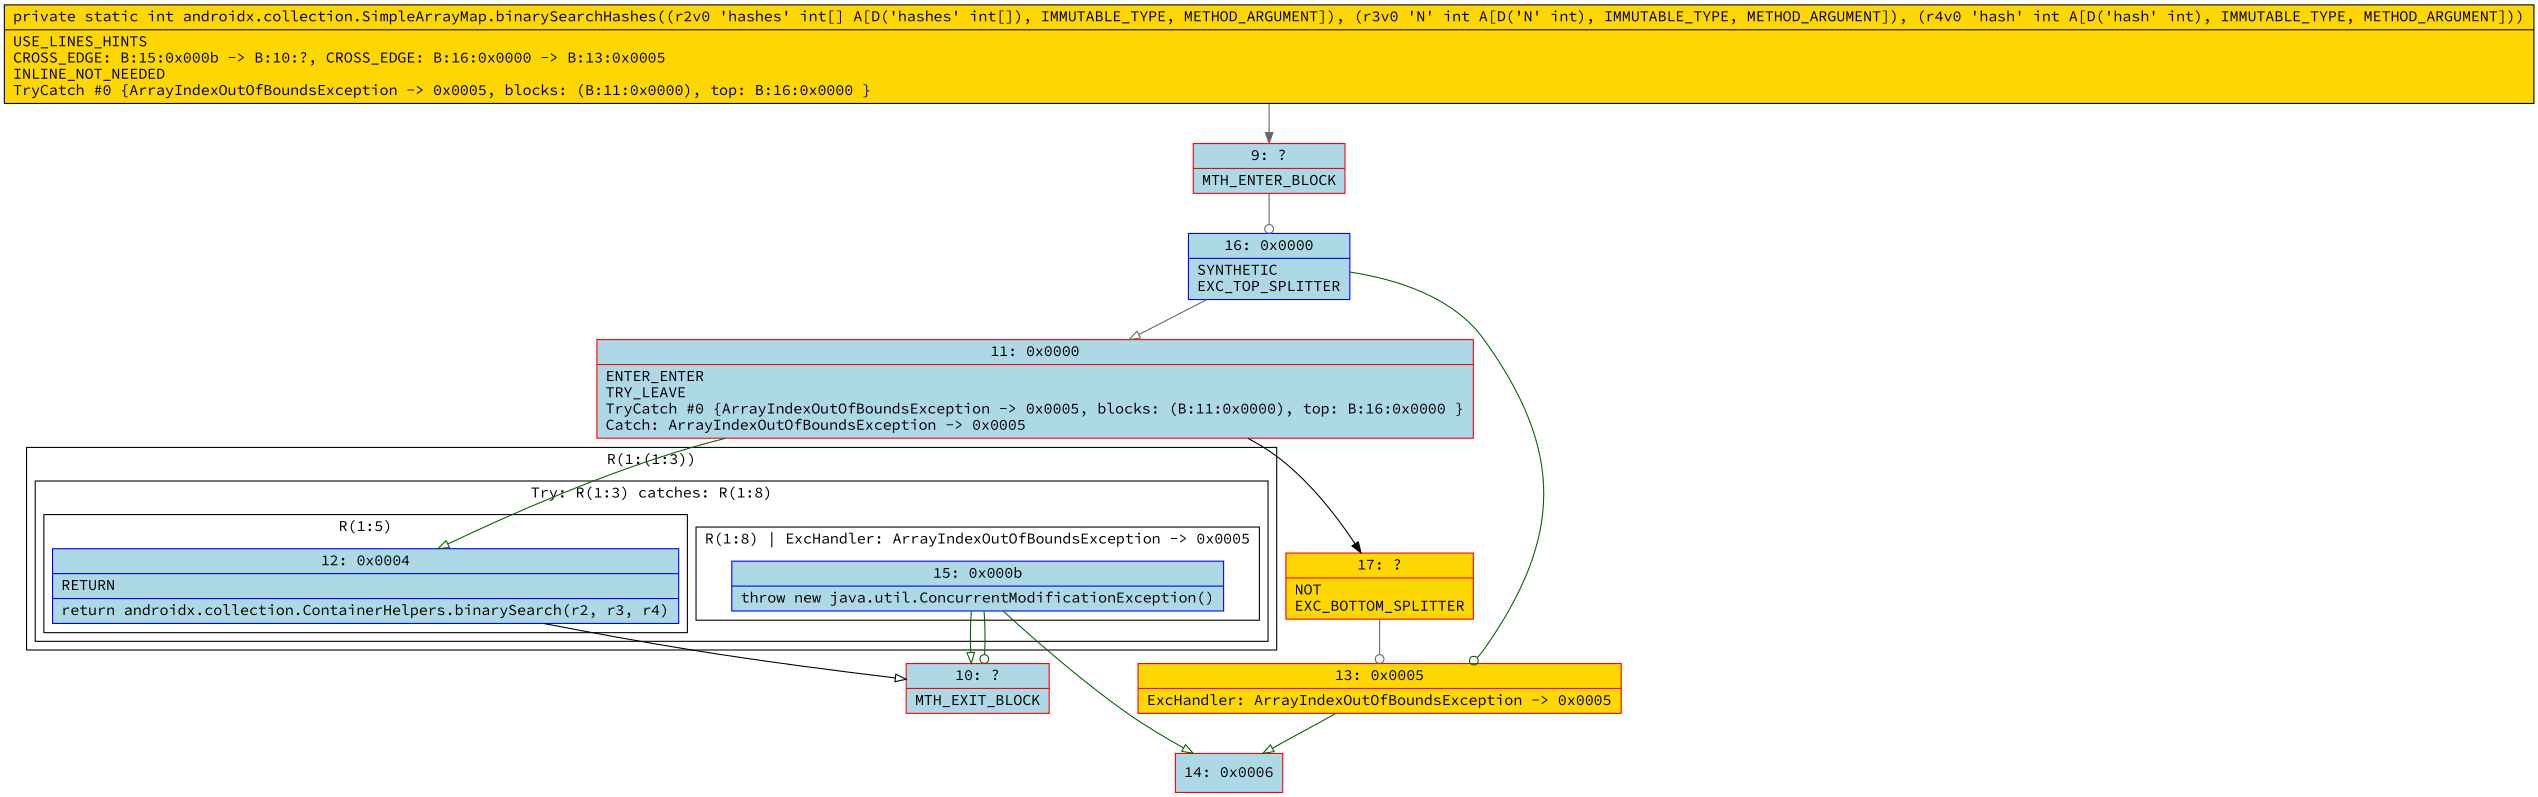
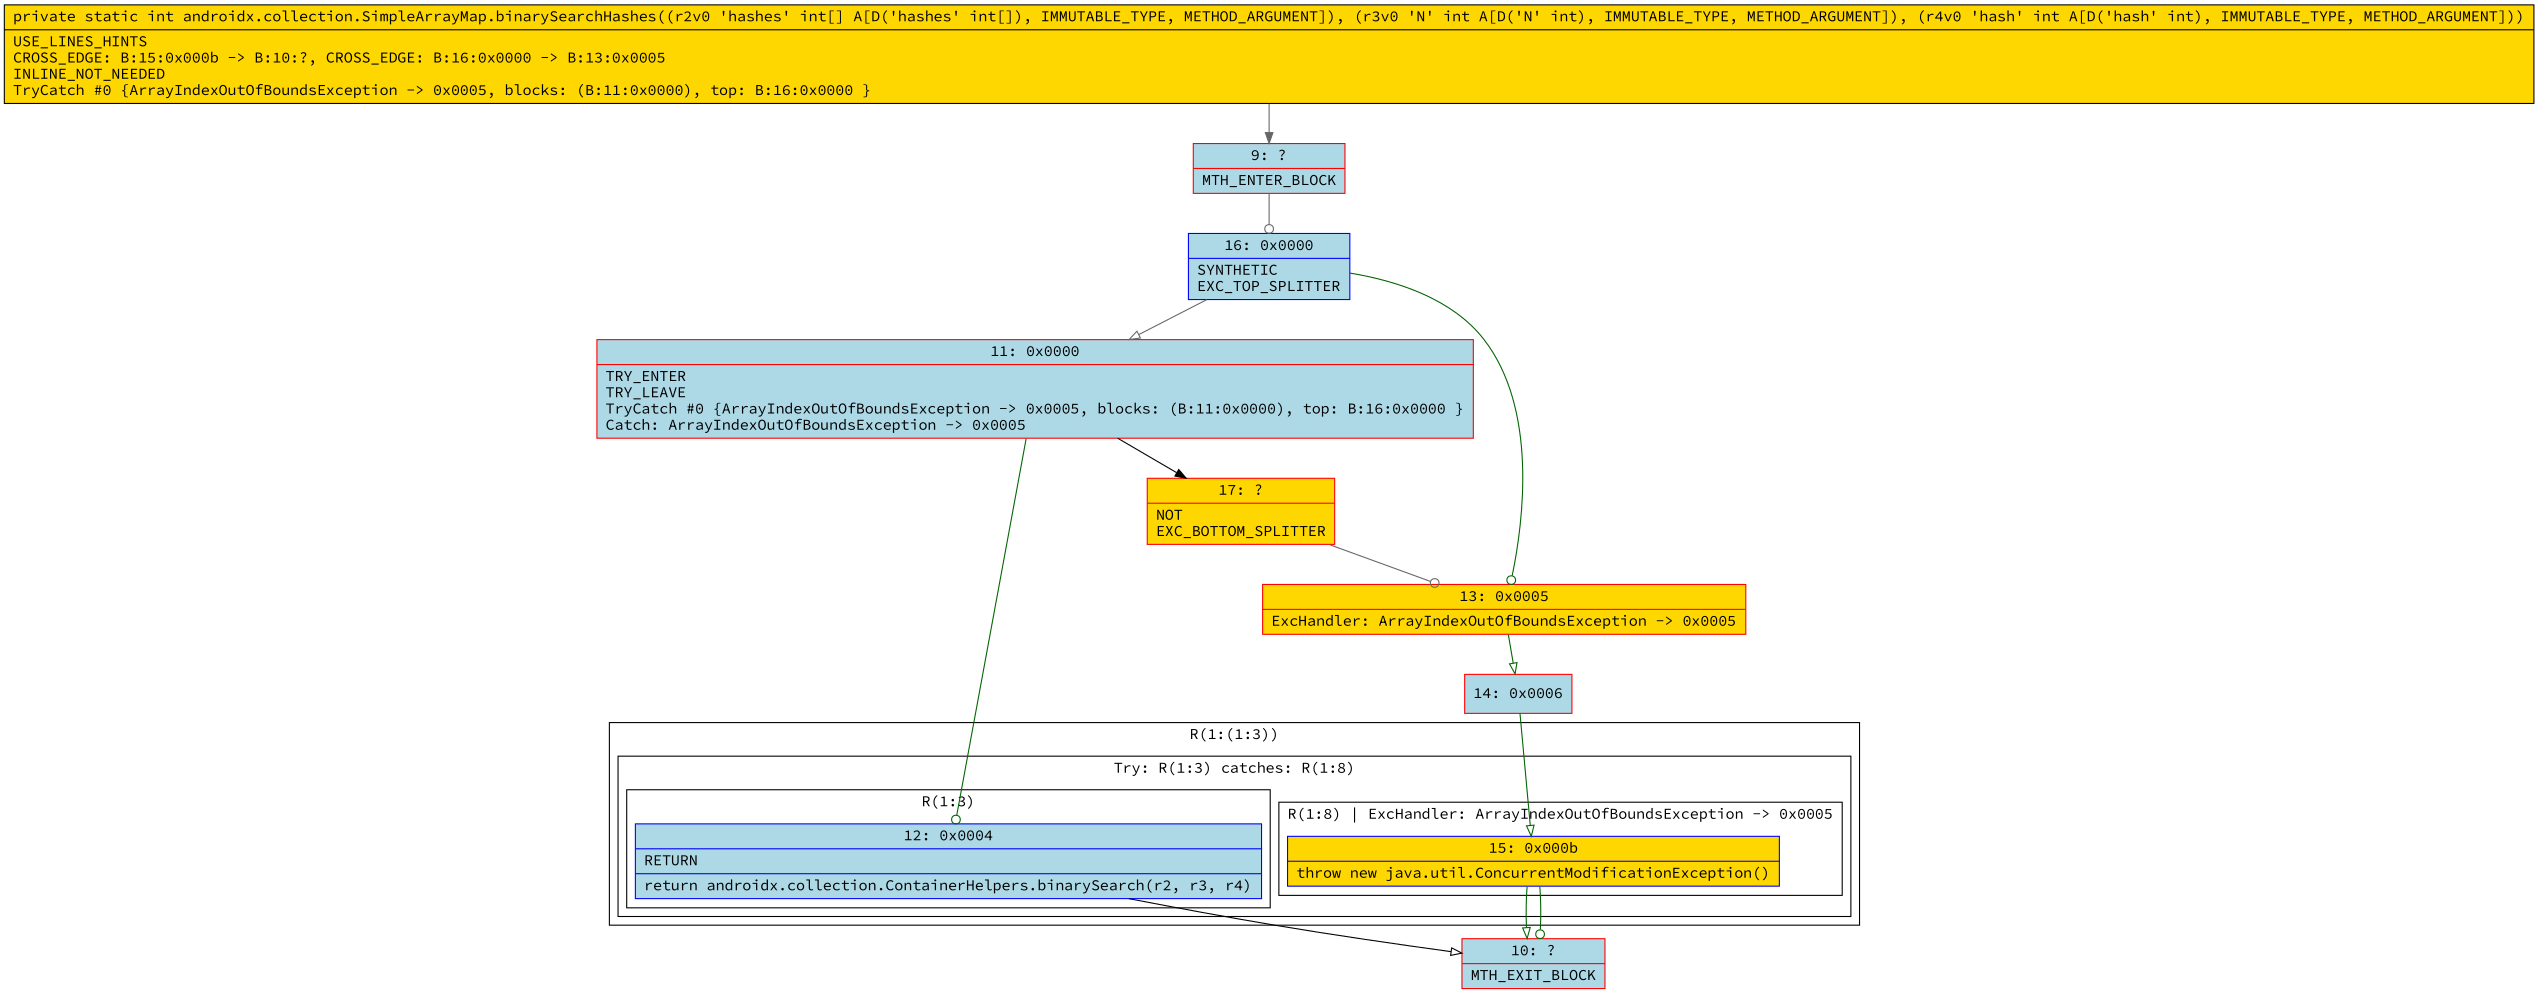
node "11: 0x0000": text "ENTER_ENTER" -> "TRY_ENTER"
edge "11: 0x0000" -> "12: 0x0004": arrowhead onormal -> odot
cluster "R(1:5)": label "R(1:5)" -> "R(1:3)"
node "15: 0x000b": fillcolor lightblue -> gold
edge "15: 0x000b" -> "14: 0x0006": reversed
